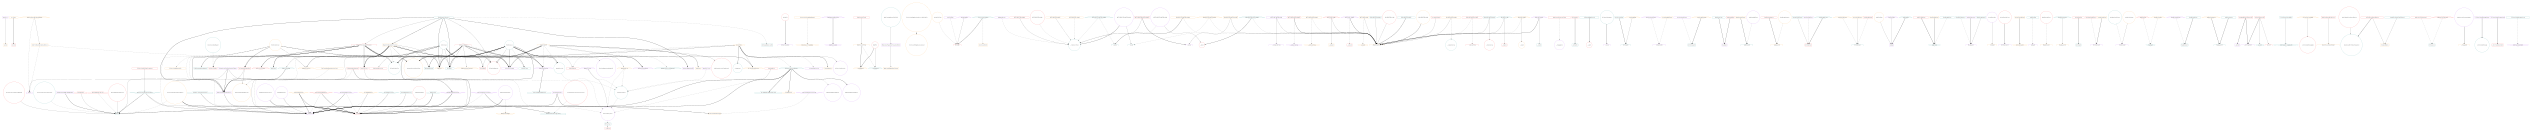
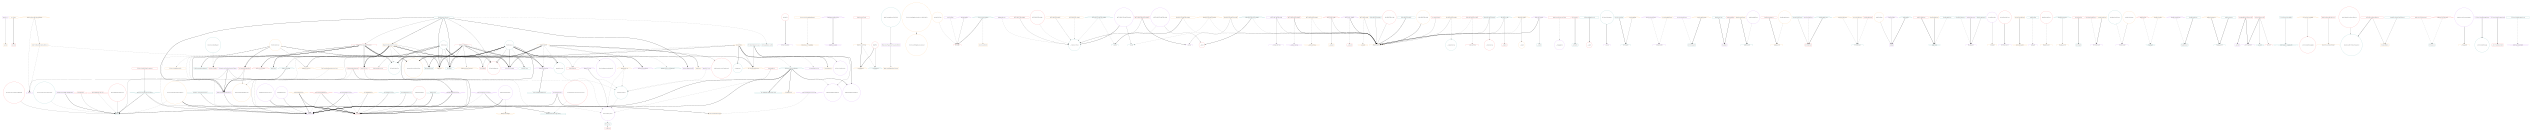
node "RtlxQueryRegistryValues": added
